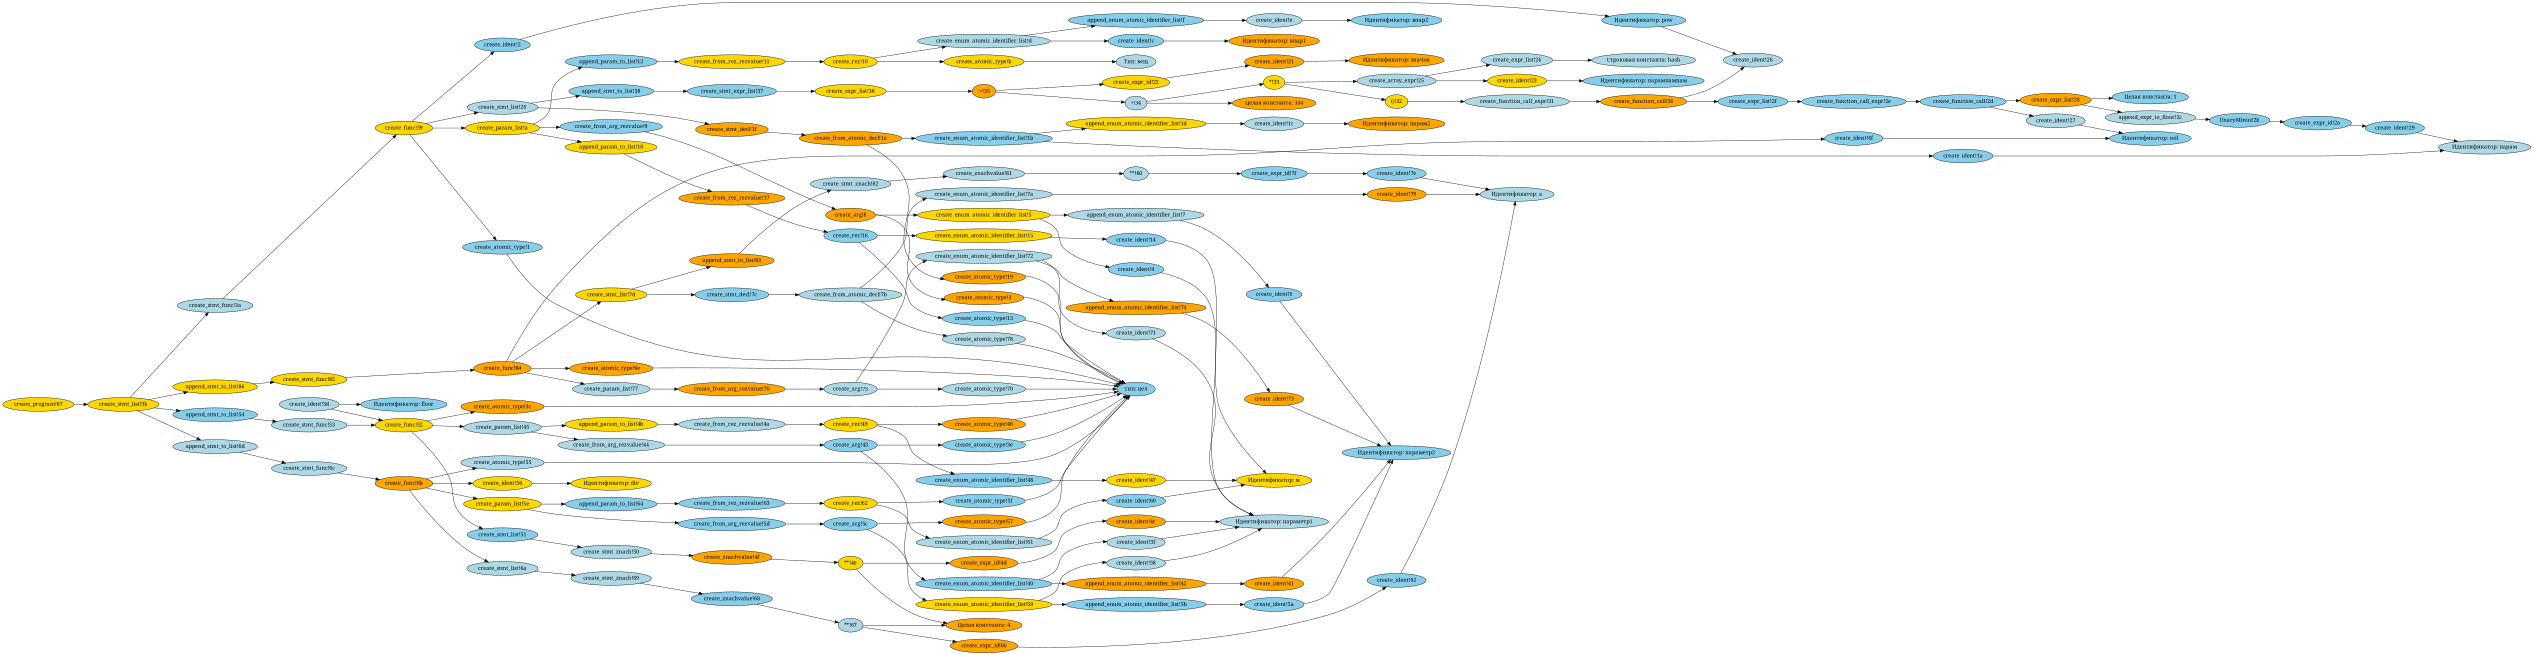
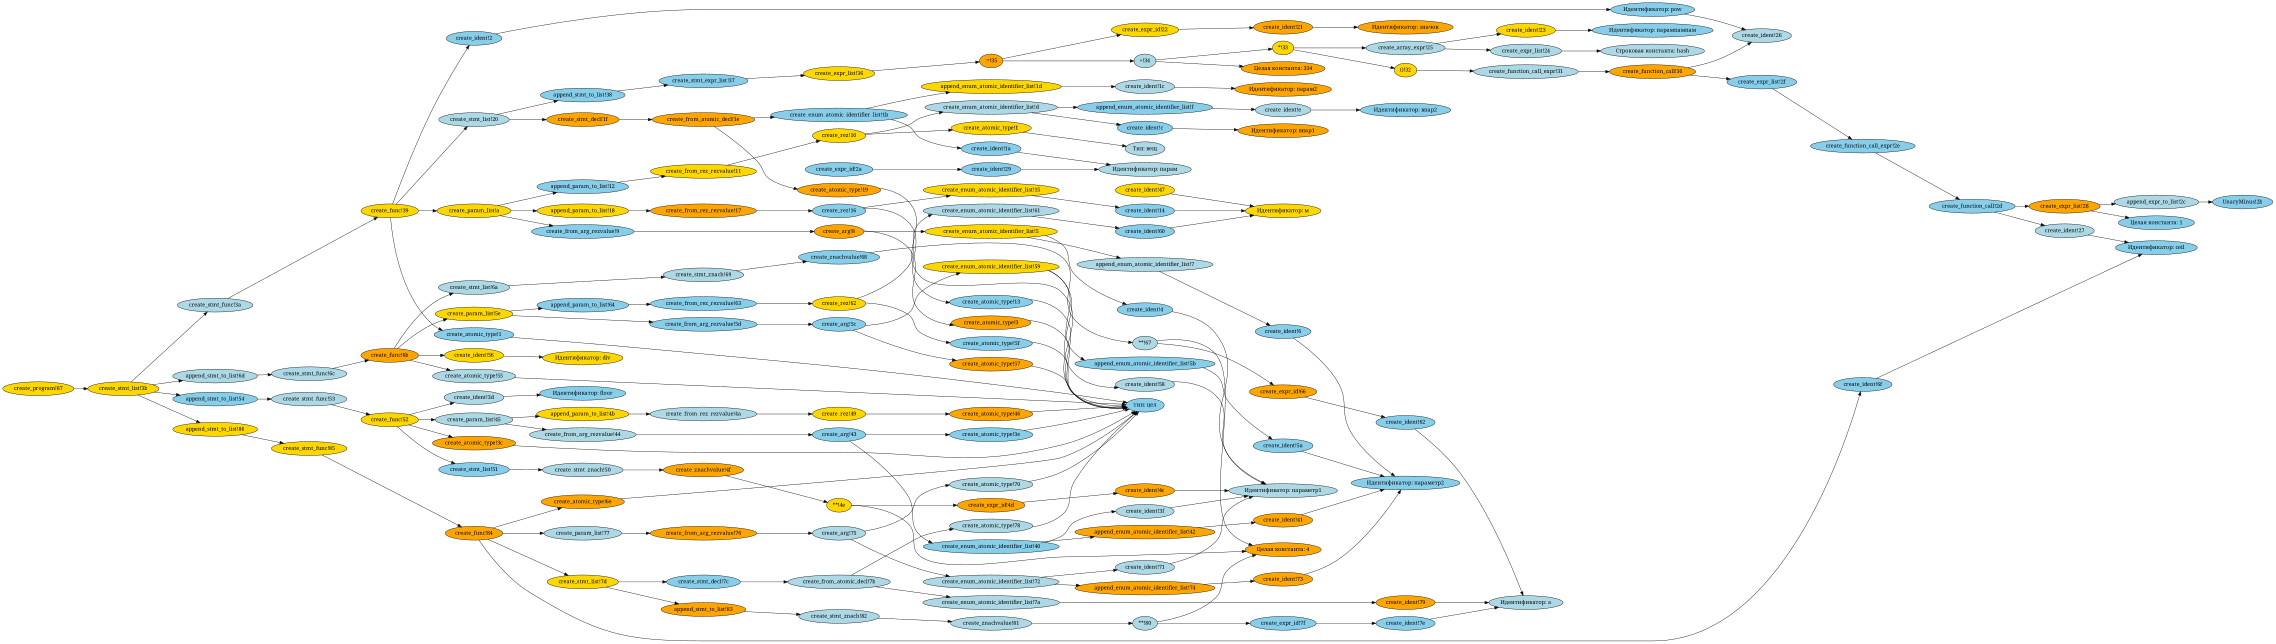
node "append_expr_to_floor!2c": label "append_expr_to_floor!2c" -> "append_expr_to_list!2c"
edge "UnaryMinus!2b" -> "create_expr_id!2a": removed
edge "create_ident!3d" -> "create_func!52": reversed
node "create_enum_atomic_identifier_list!48": removed
edge "**!80" -> "Целая константа: 4": added
